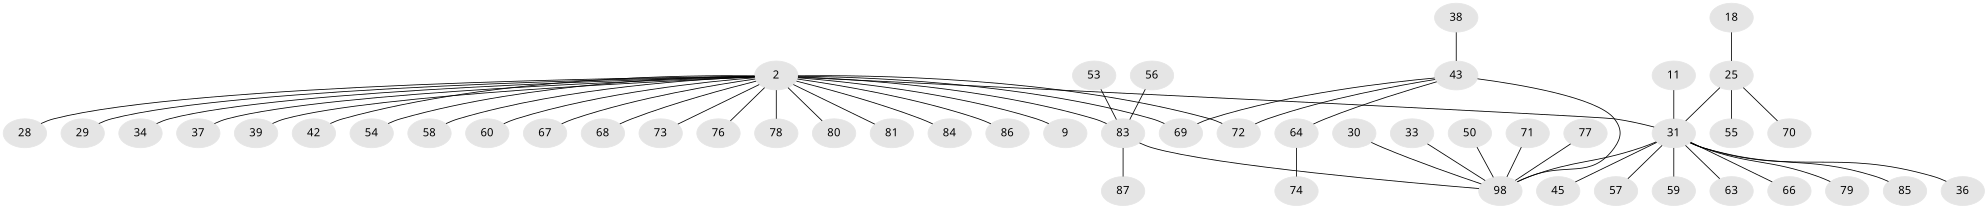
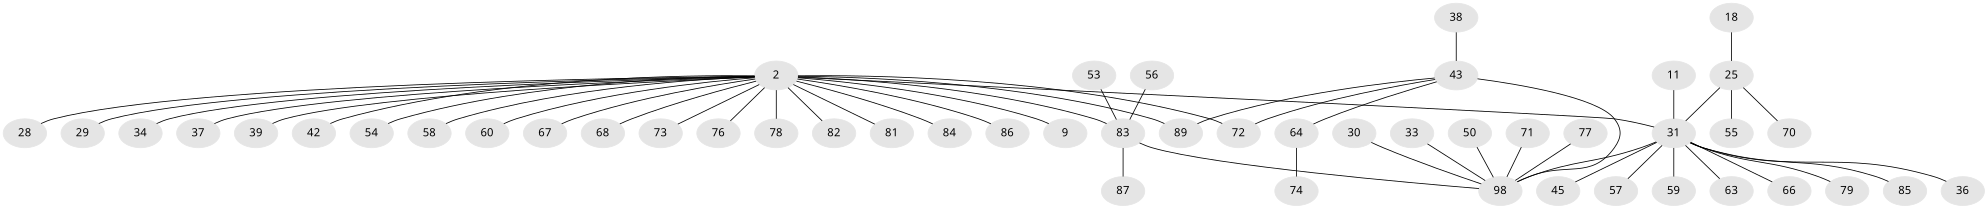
node "80": label "80" -> "82"
node "69": label "69" -> "89"
